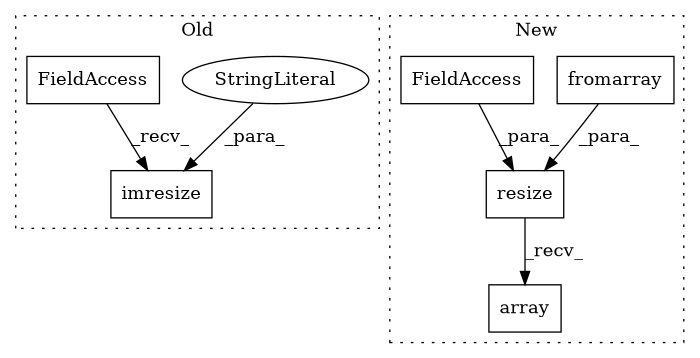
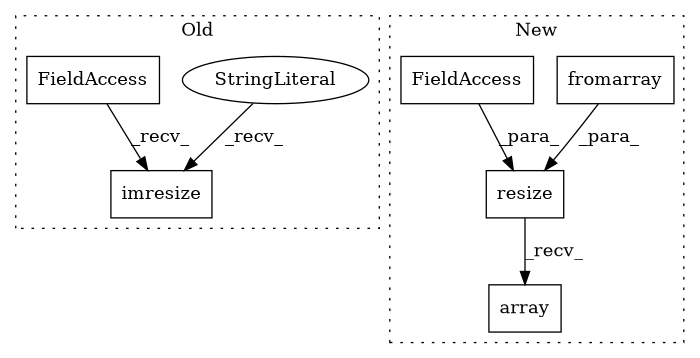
edge "StringLiteral" -> "imresize": label "_para_" -> "_recv_"
